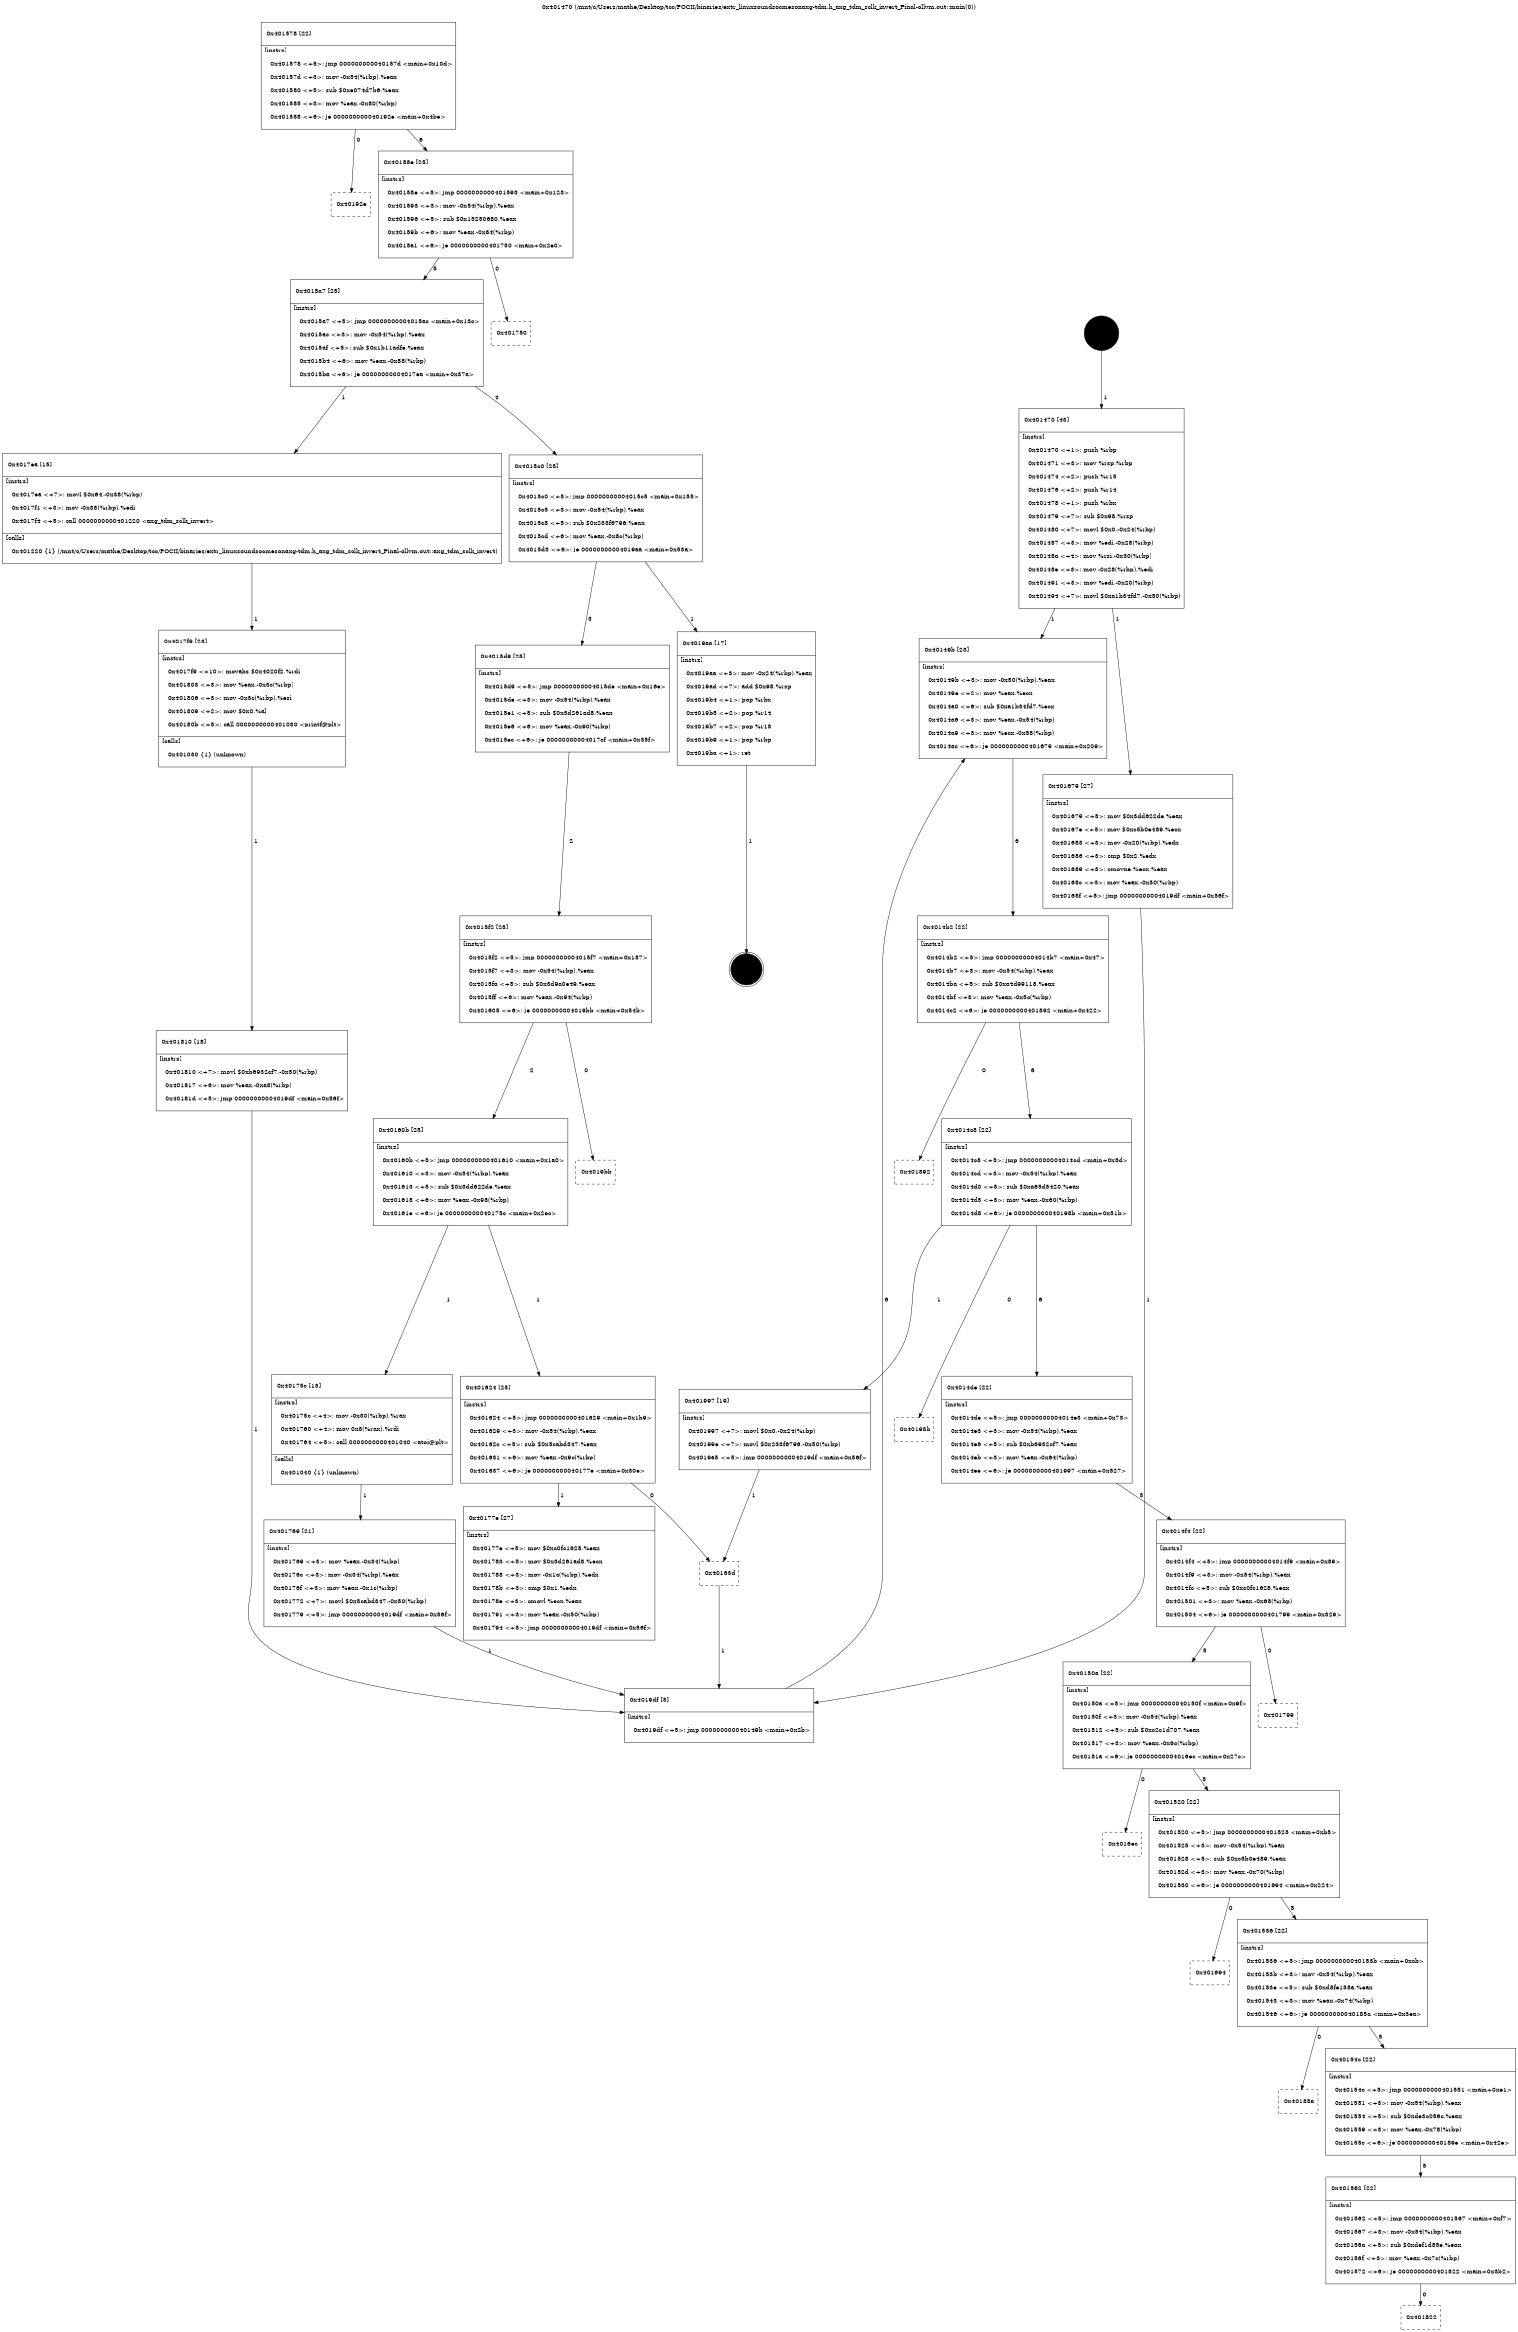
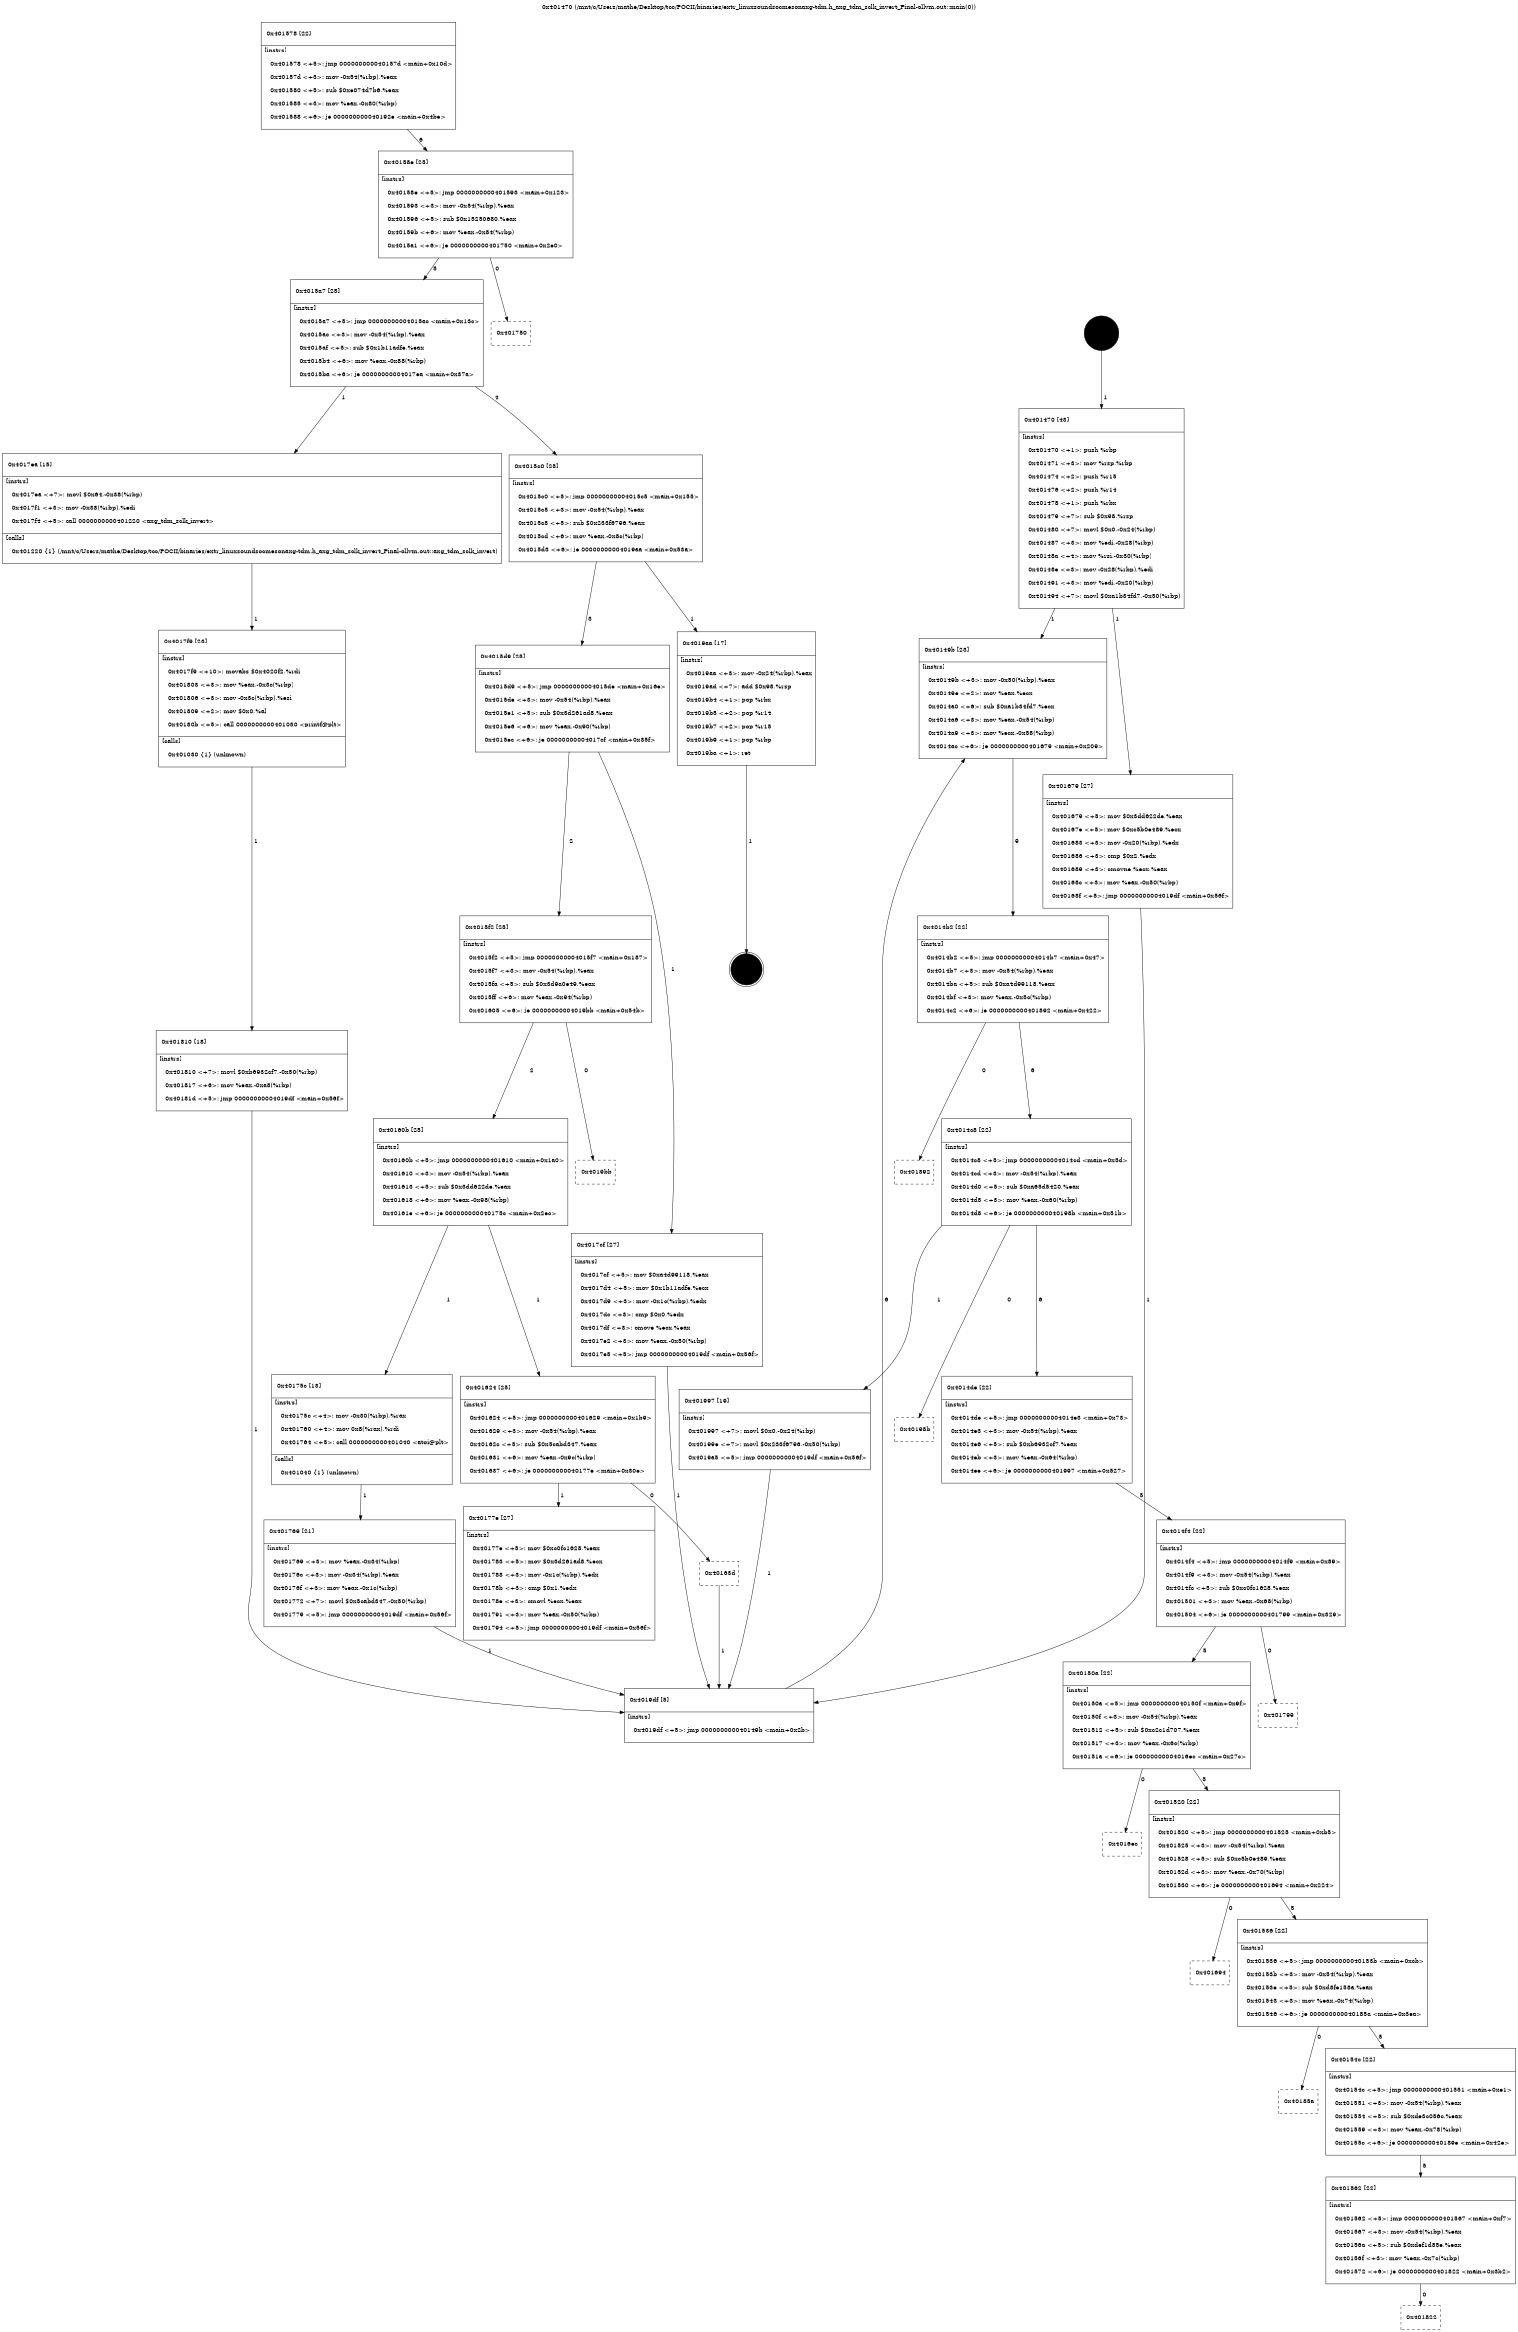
node "0x40192e": removed
edge "0x40149b [23]" -> "0x4014b2 [22]": label " 6" -> " 9"
node "0x4017cf [27]": added
edge "0x401997 [19]" -> "0x40163d": now "0x401997 [19]" -> "0x4019df [5]"
